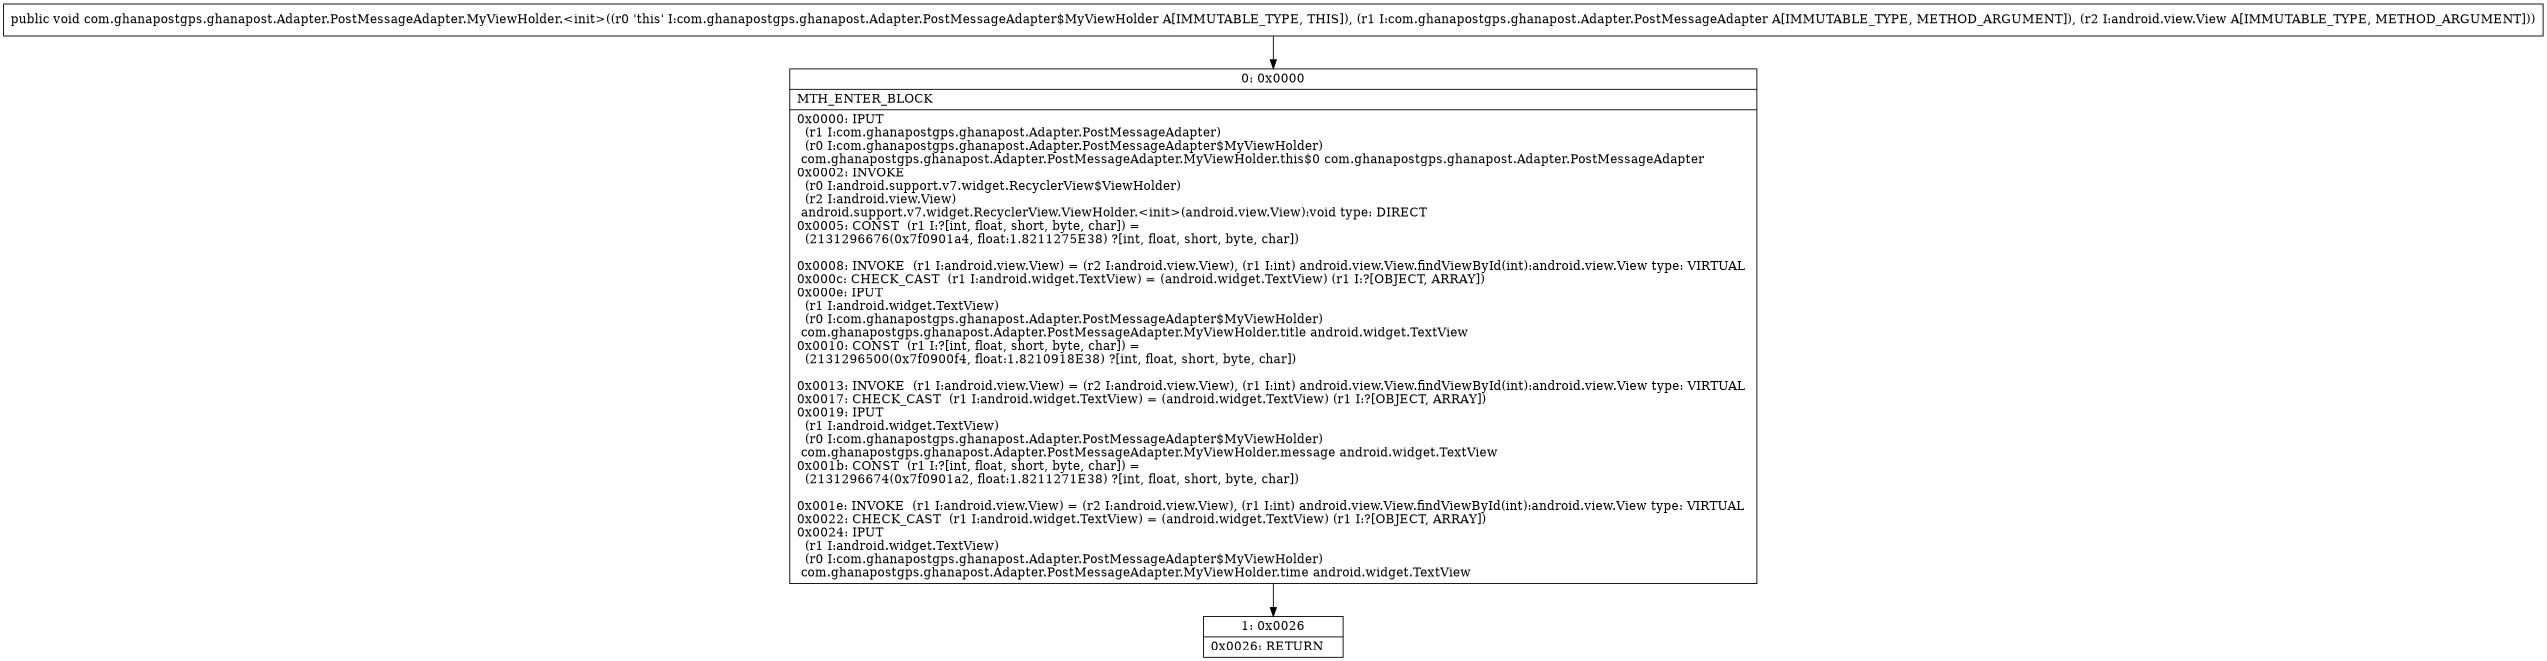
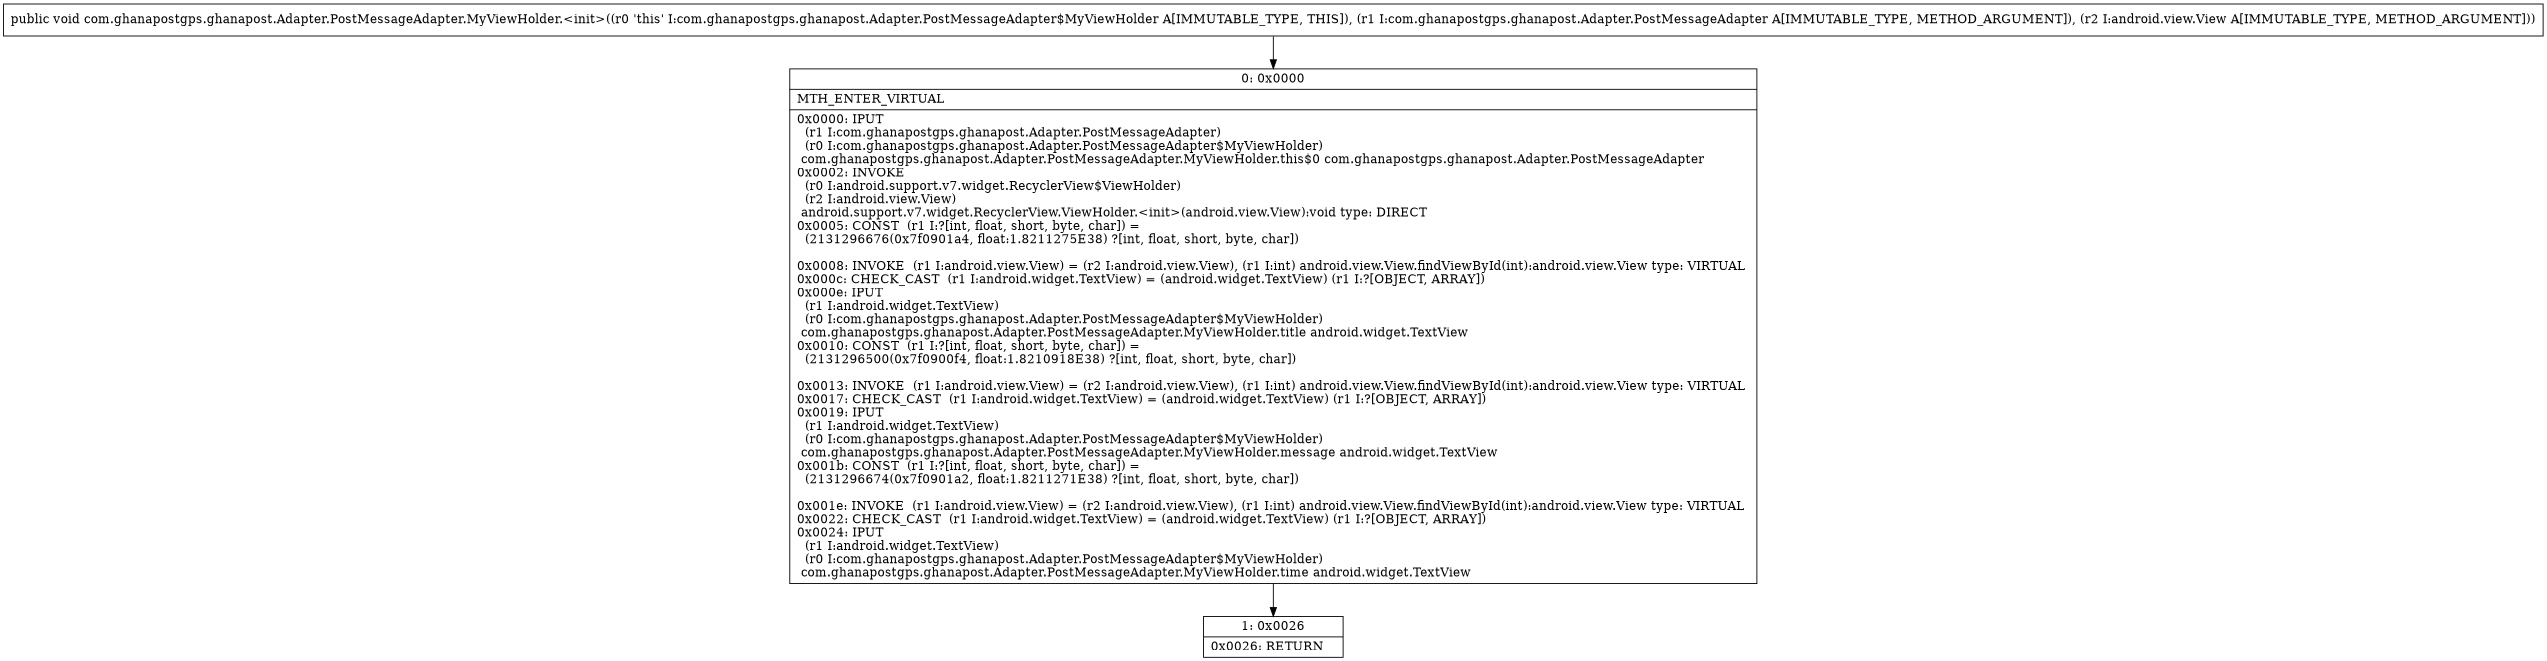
node "0: 0x0000": text "MTH_ENTER_BLOCK" -> "MTH_ENTER_VIRTUAL"
